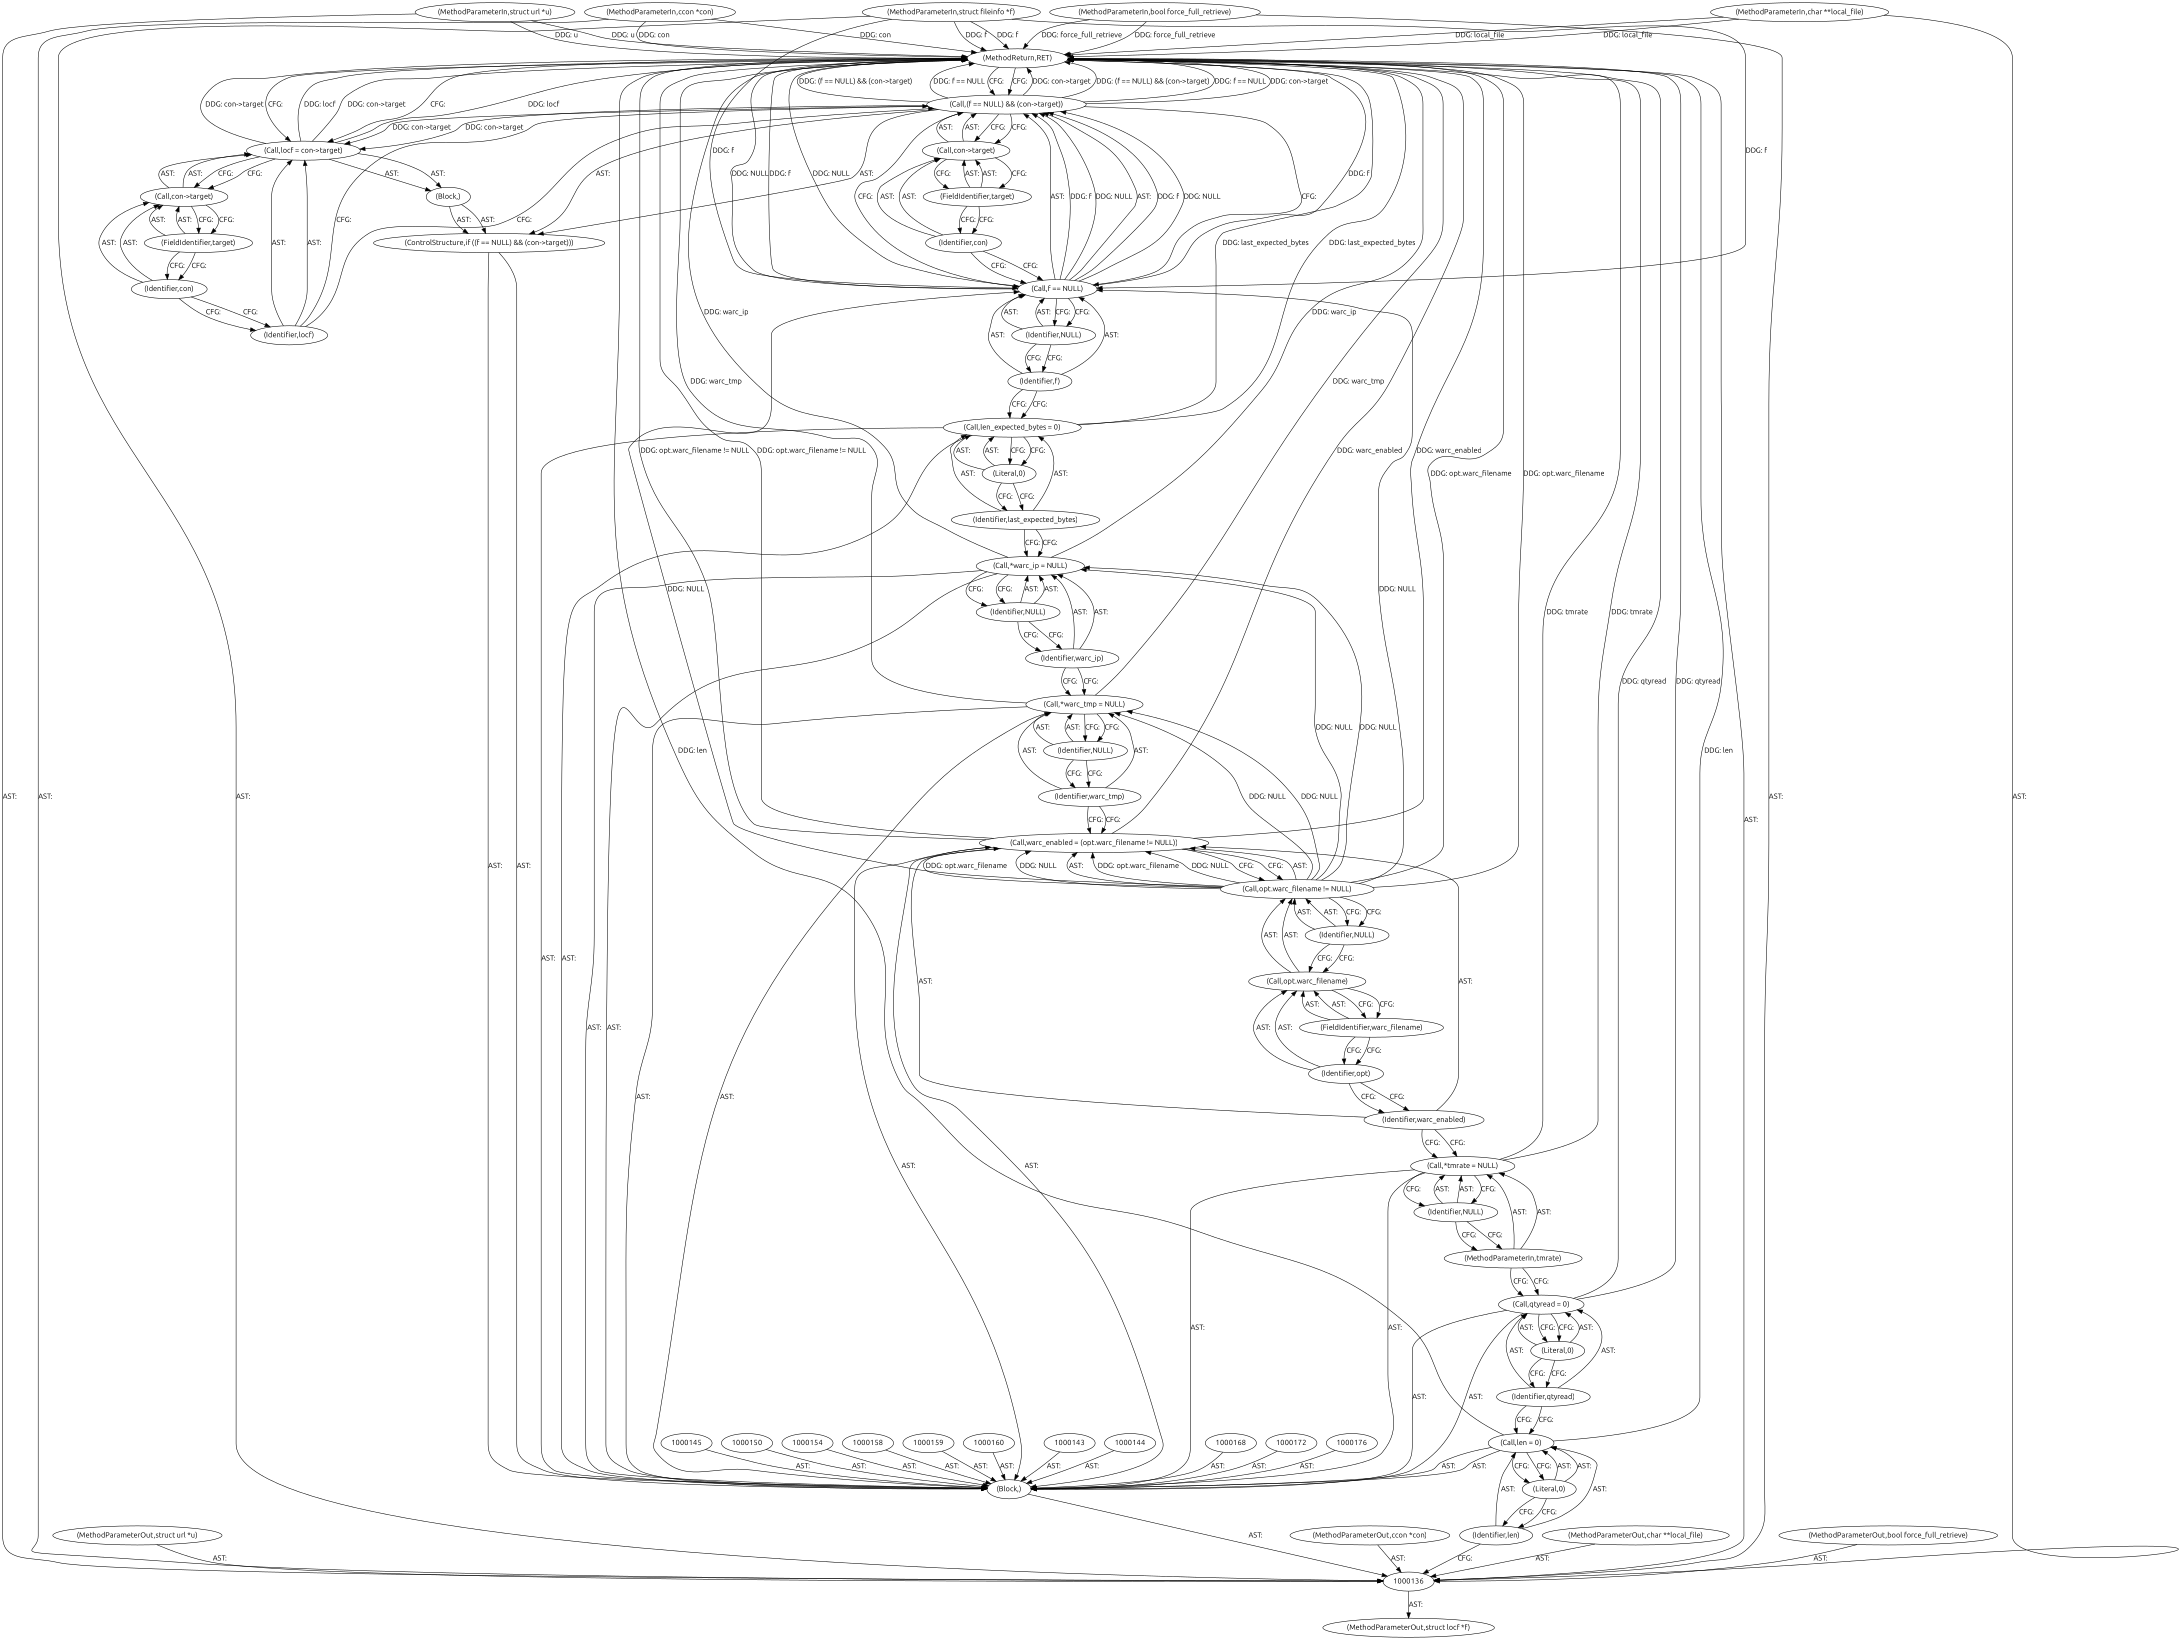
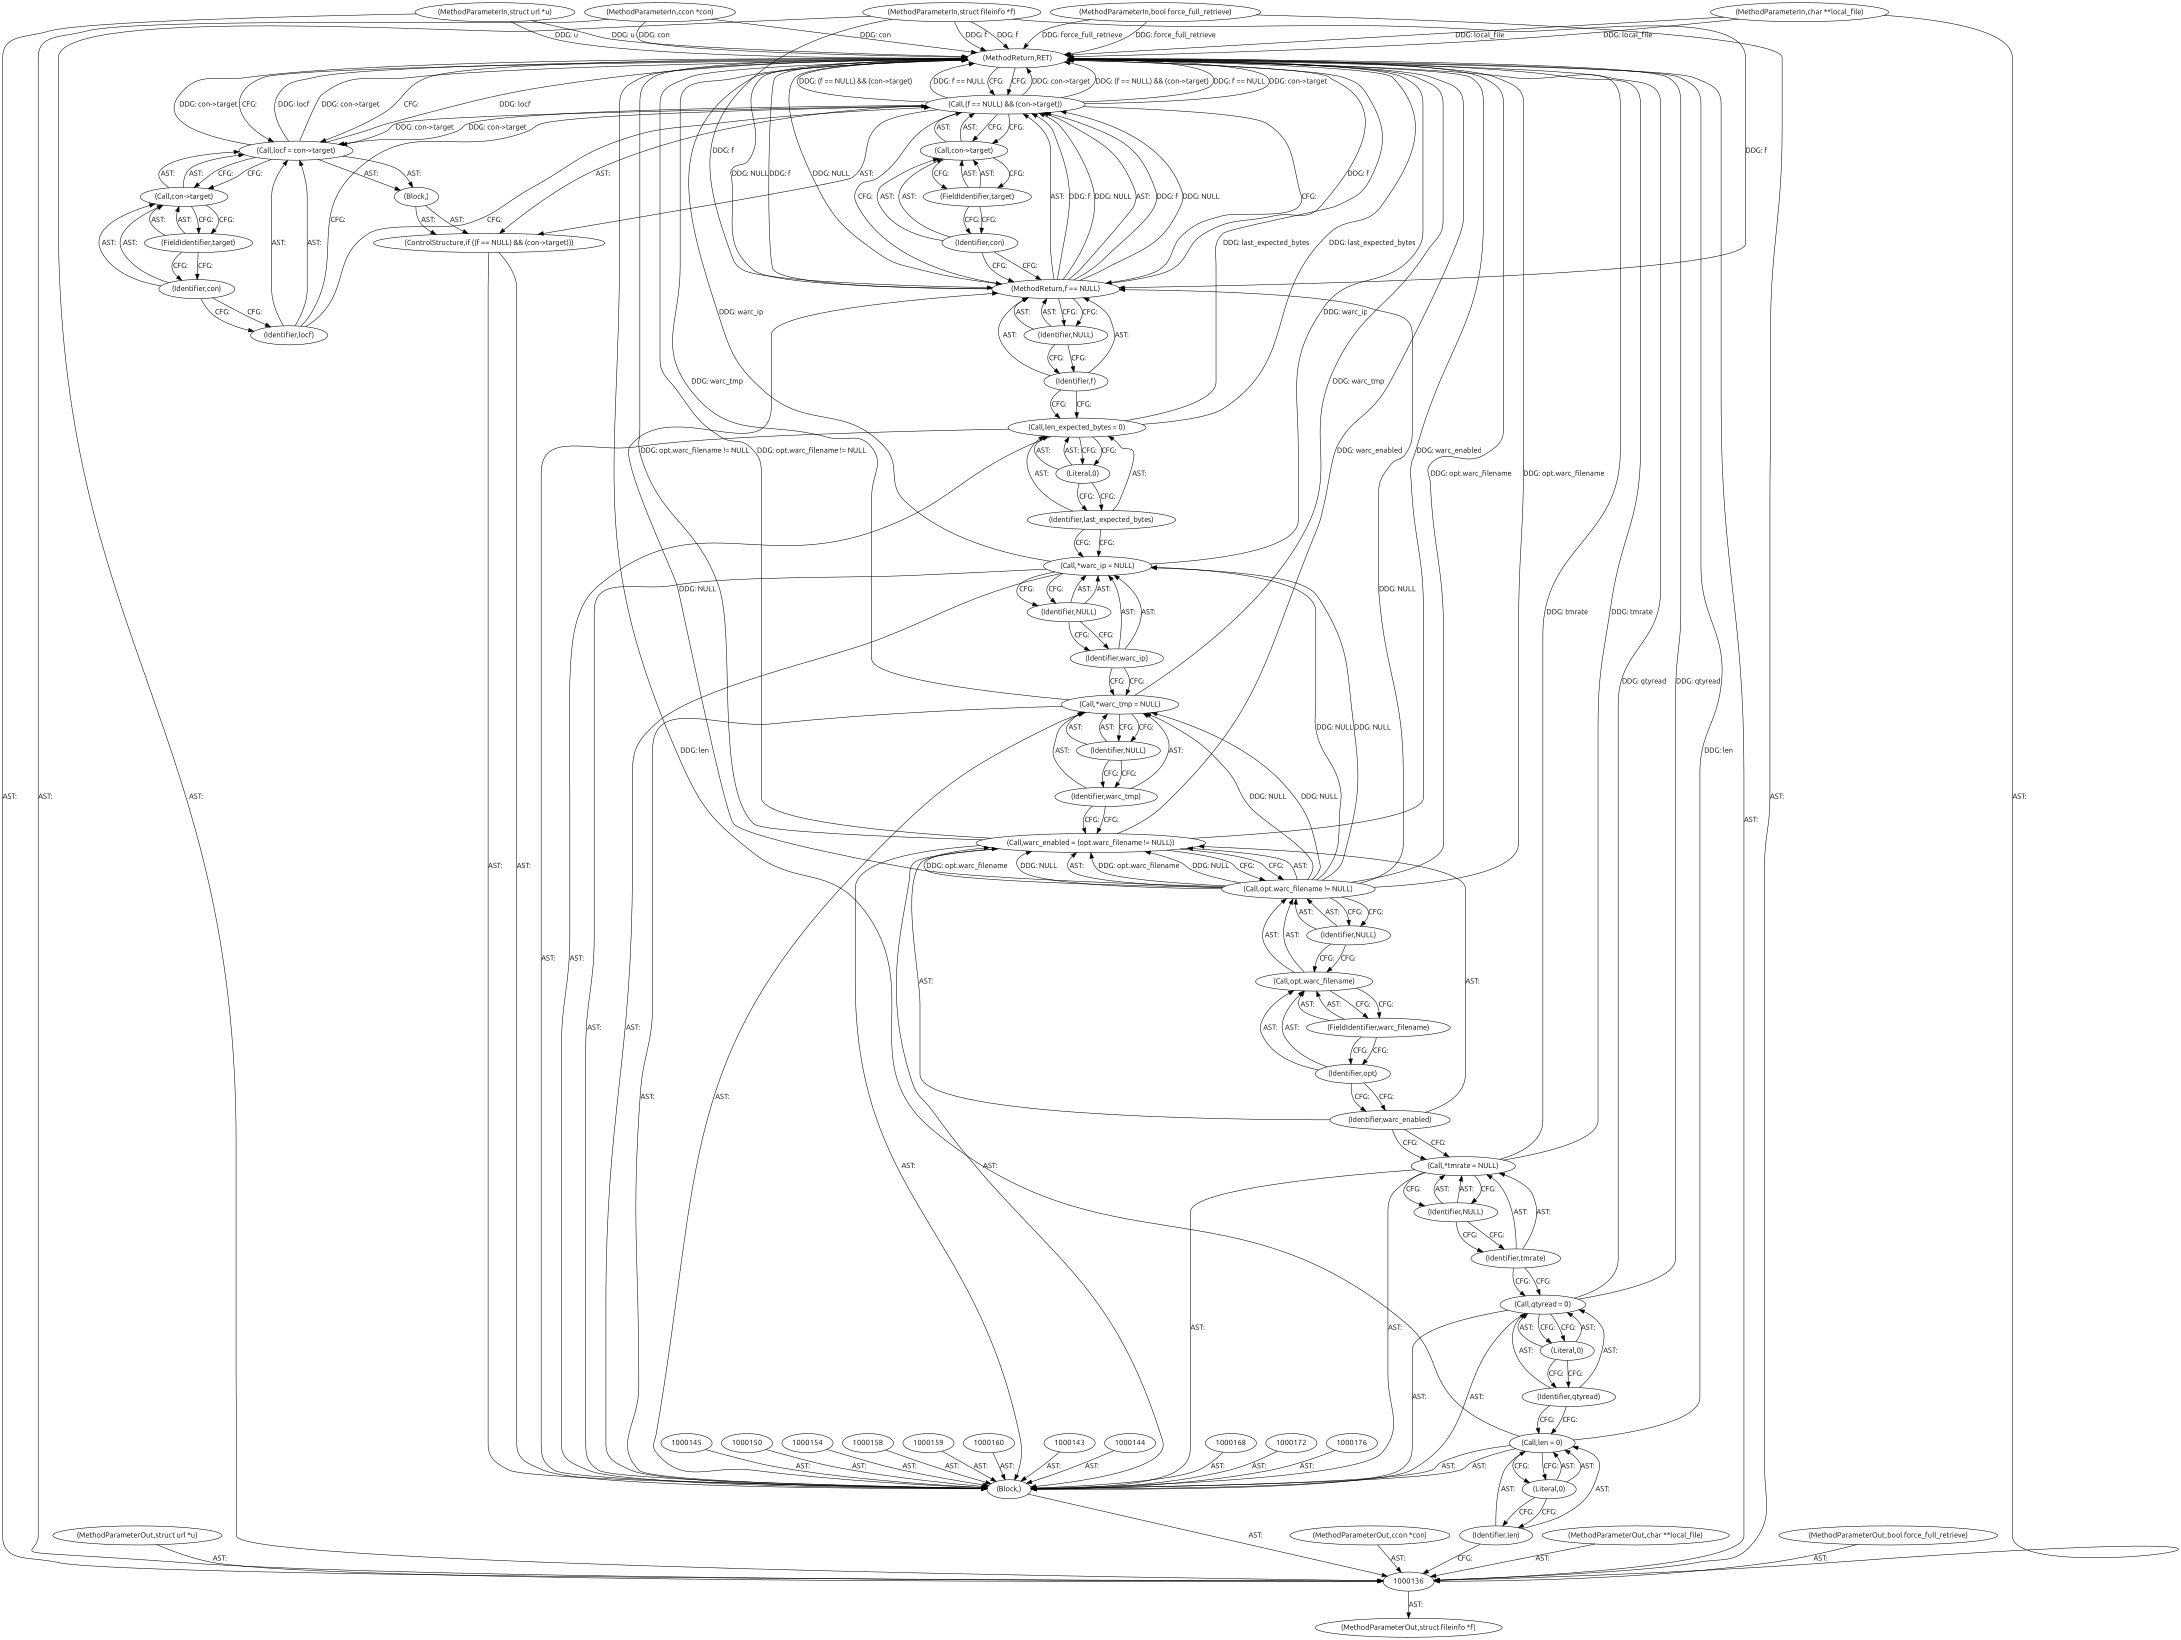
node "(Call,f == NULL)": label "(Call,f == NULL)" -> "(MethodReturn,f == NULL)"
node "(MethodParameterIn,tmrate)": label "(MethodParameterIn,tmrate)" -> "(Identifier,tmrate)"
node "(MethodParameterOut,struct locf *f)": label "(MethodParameterOut,struct locf *f)" -> "(MethodParameterOut,struct fileinfo *f)"
